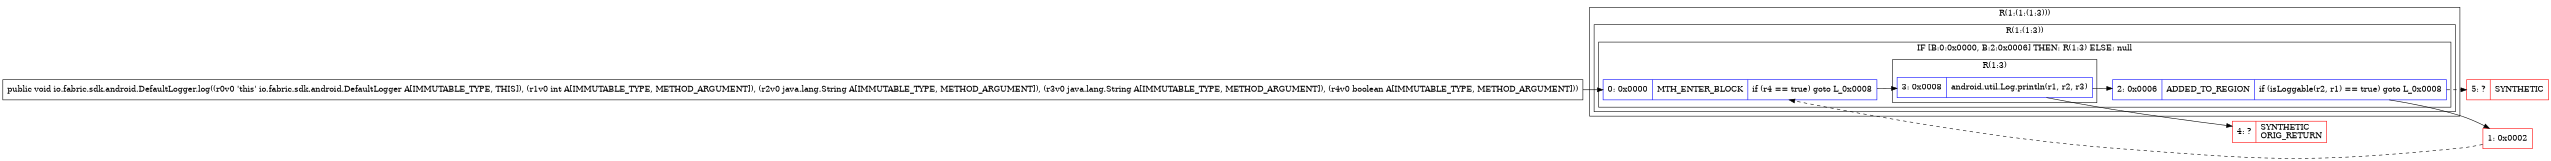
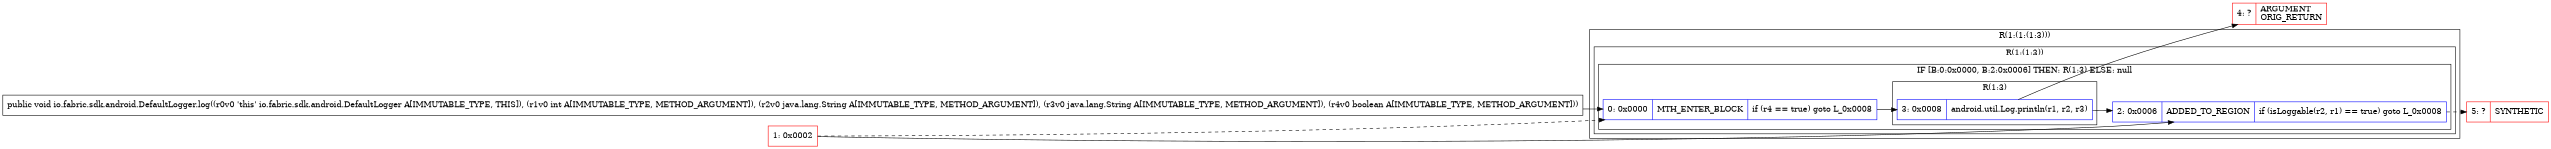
edge "2: 0x0006" -> "1: 0x0002": reversed
node "4: ?": text "SYNTHETIC" -> "ARGUMENT"
